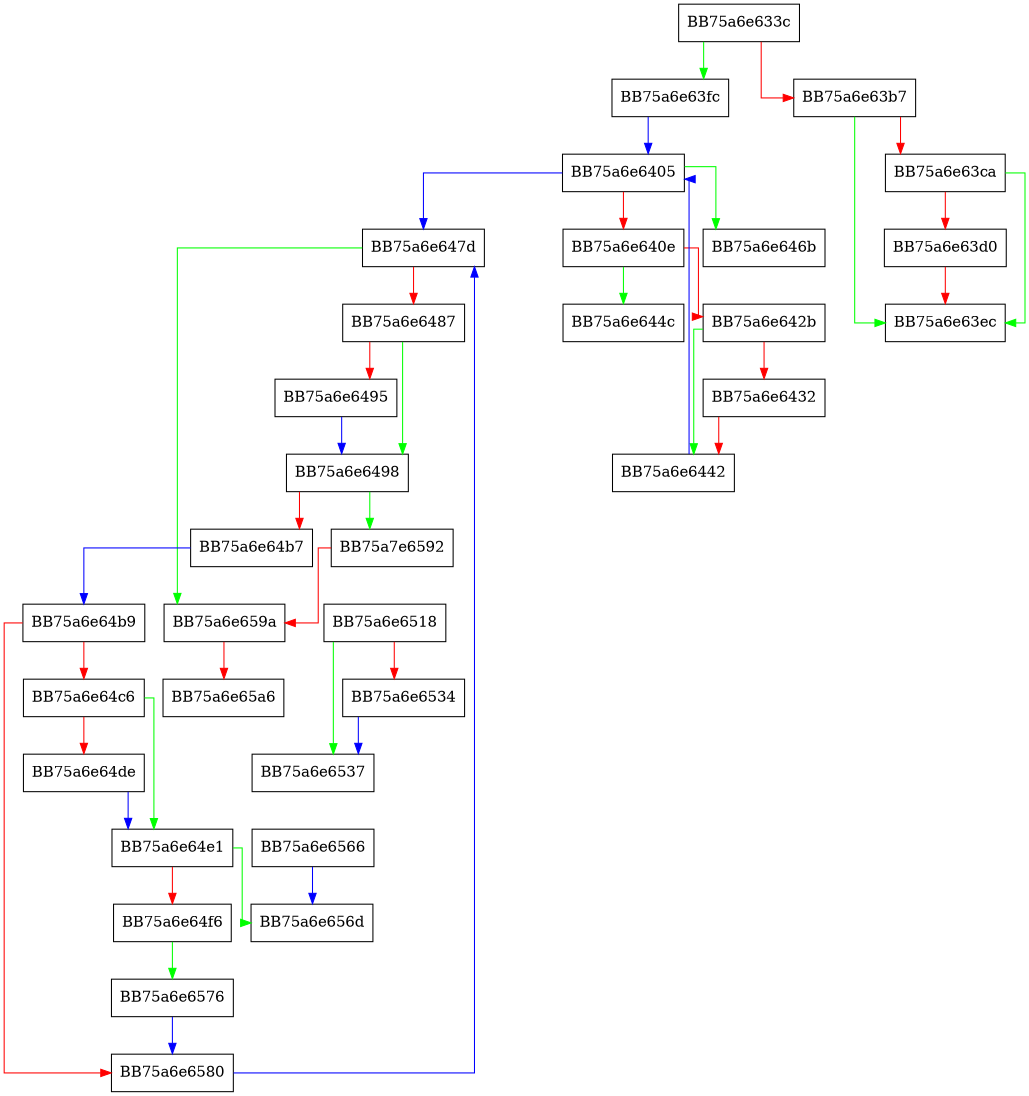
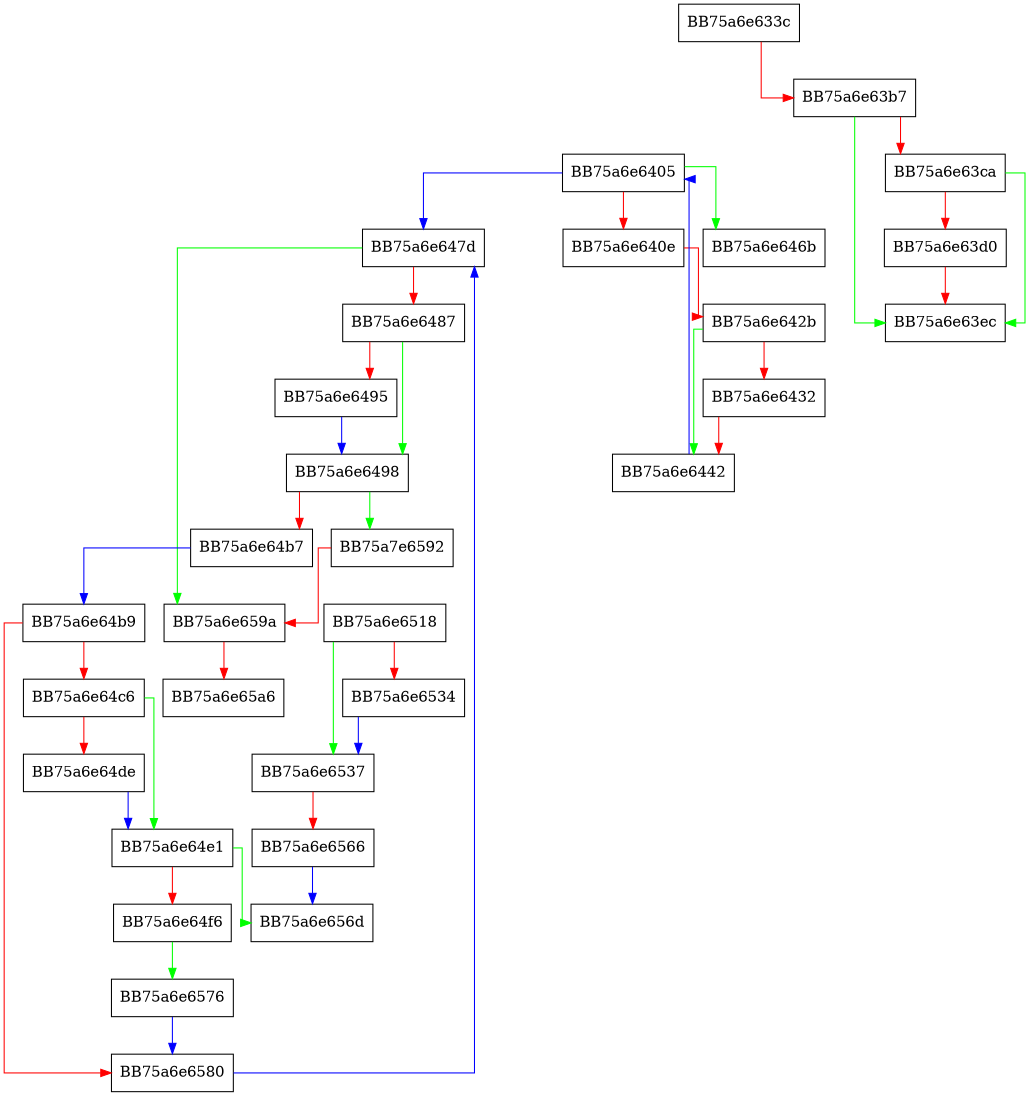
node "BB75a6e63fc": removed
node "BB75a6e644c": removed
edge "BB75a6e6537" -> "BB75a6e6566": added
